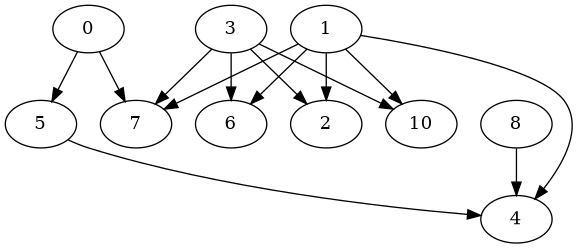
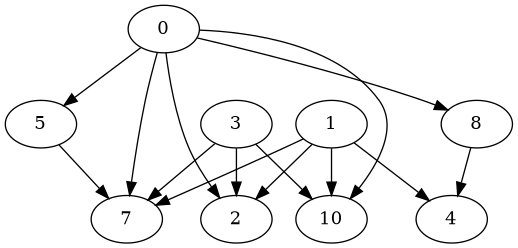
edge "0" -> "10": added
edge "0" -> "8": added
edge "0" -> "2": added
node "6": removed
edge "5" -> "4": now "5" -> "7"
